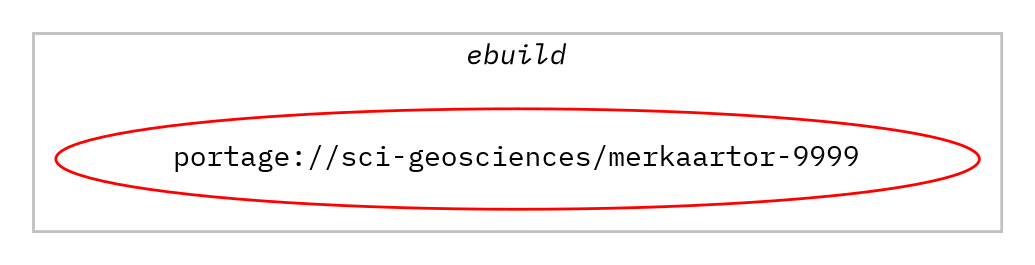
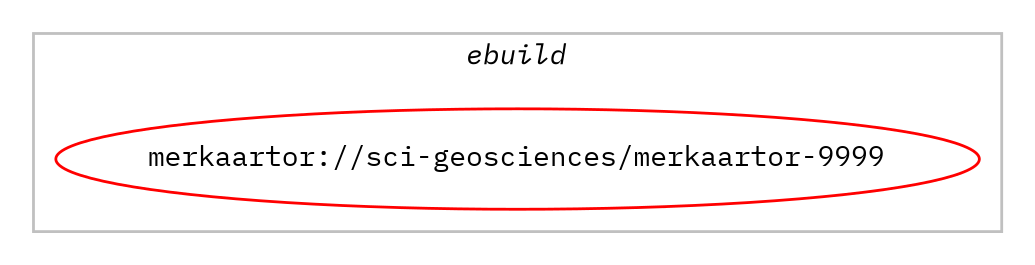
node "portage://sci-geosciences/merkaartor-9999": label "portage://sci-geosciences/merkaartor-9999" -> "merkaartor://sci-geosciences/merkaartor-9999"
